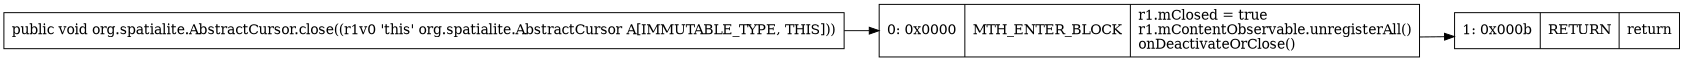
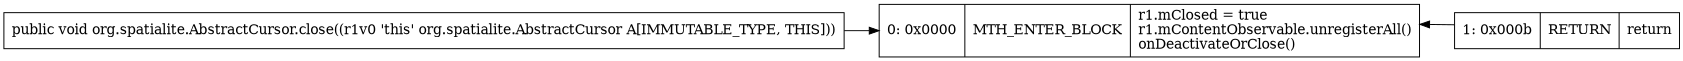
edge "0: 0x0000" -> "1: 0x000b": reversed
